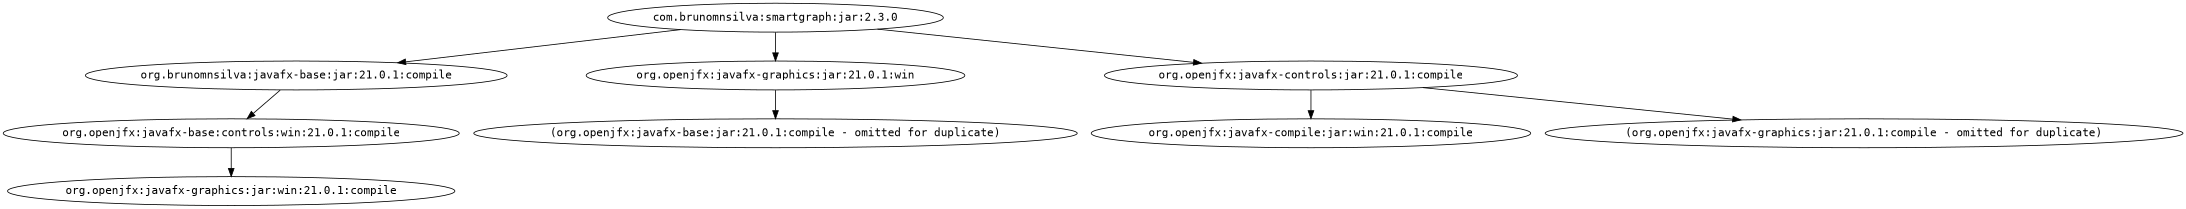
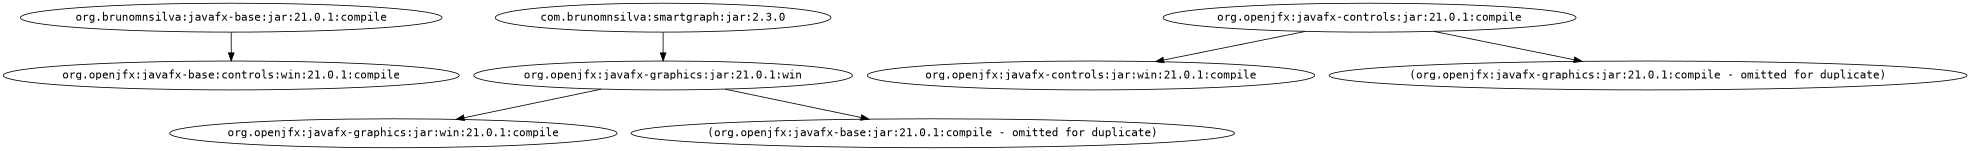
edge "com.brunomnsilva:smartgraph:jar:2.3.0" -> "org.brunomnsilva:javafx-base:jar:21.0.1:compile": removed
edge "com.brunomnsilva:smartgraph:jar:2.3.0" -> "org.openjfx:javafx-controls:jar:21.0.1:compile": removed
node "org.openjfx:javafx-compile:jar:win:21.0.1:compile": label "org.openjfx:javafx-compile:jar:win:21.0.1:compile" -> "org.openjfx:javafx-controls:jar:win:21.0.1:compile"
edge "org.openjfx:javafx-base:controls:win:21.0.1:compile" -> "org.openjfx:javafx-graphics:jar:win:21.0.1:compile": now "org.openjfx:javafx-graphics:jar:21.0.1:win" -> "org.openjfx:javafx-graphics:jar:win:21.0.1:compile"
